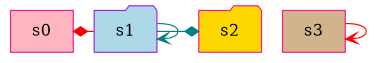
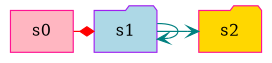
edge "s1" -> "s0": reversed
edge "s1" -> "s2": arrowhead diamond -> vee
node "s3": removed
